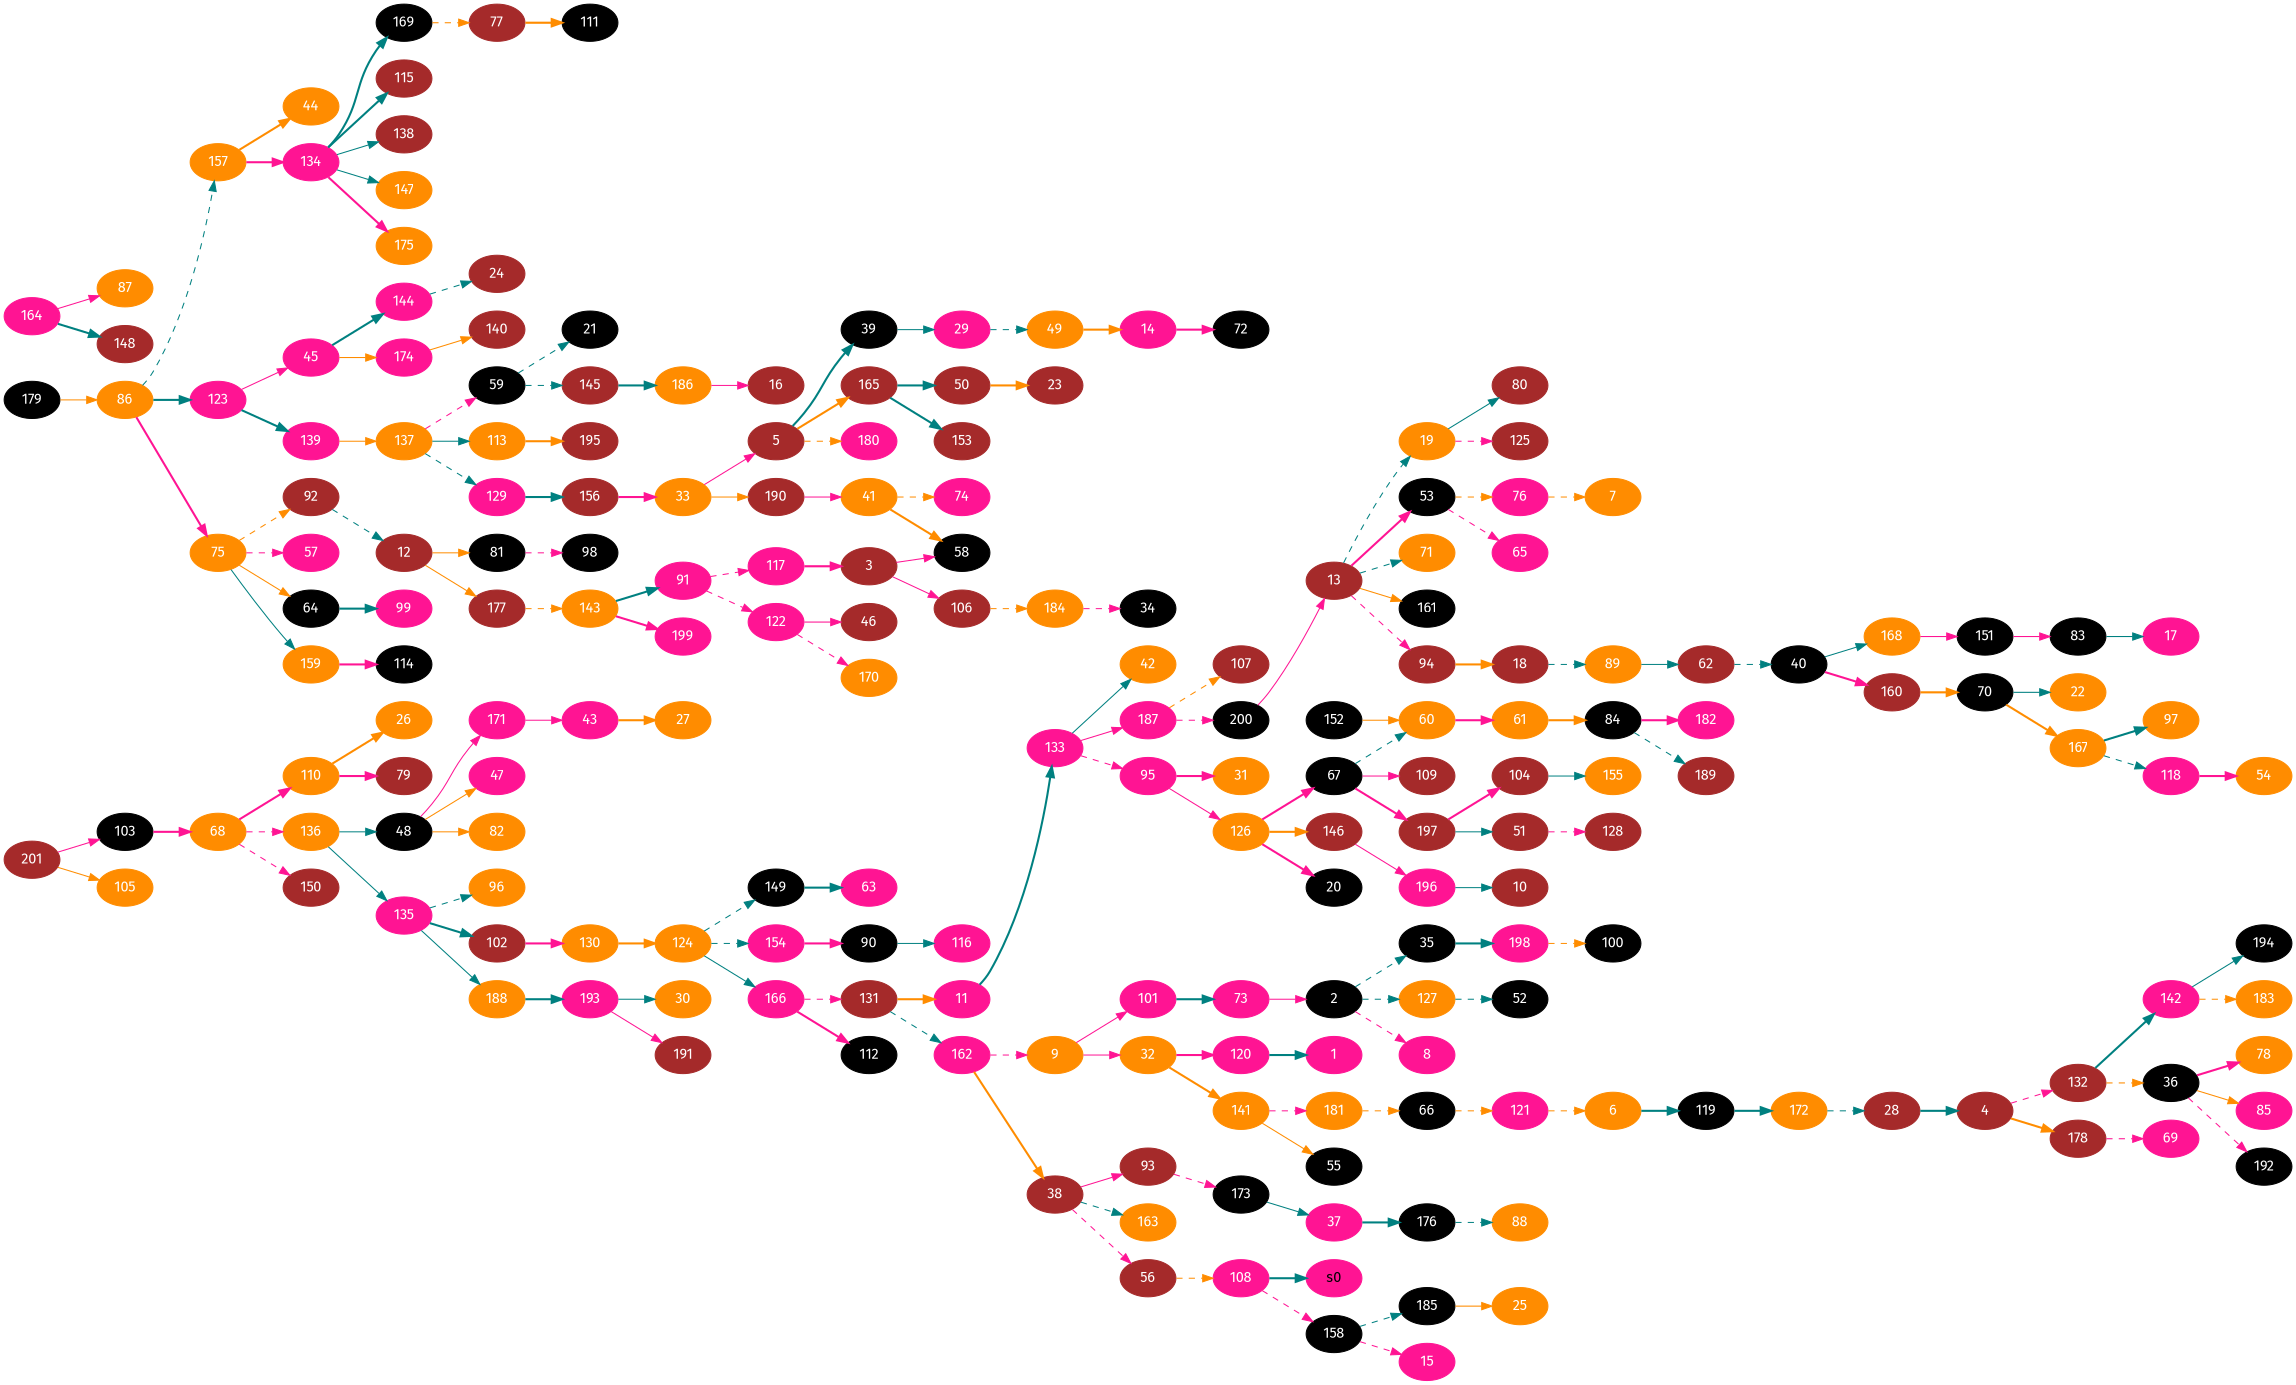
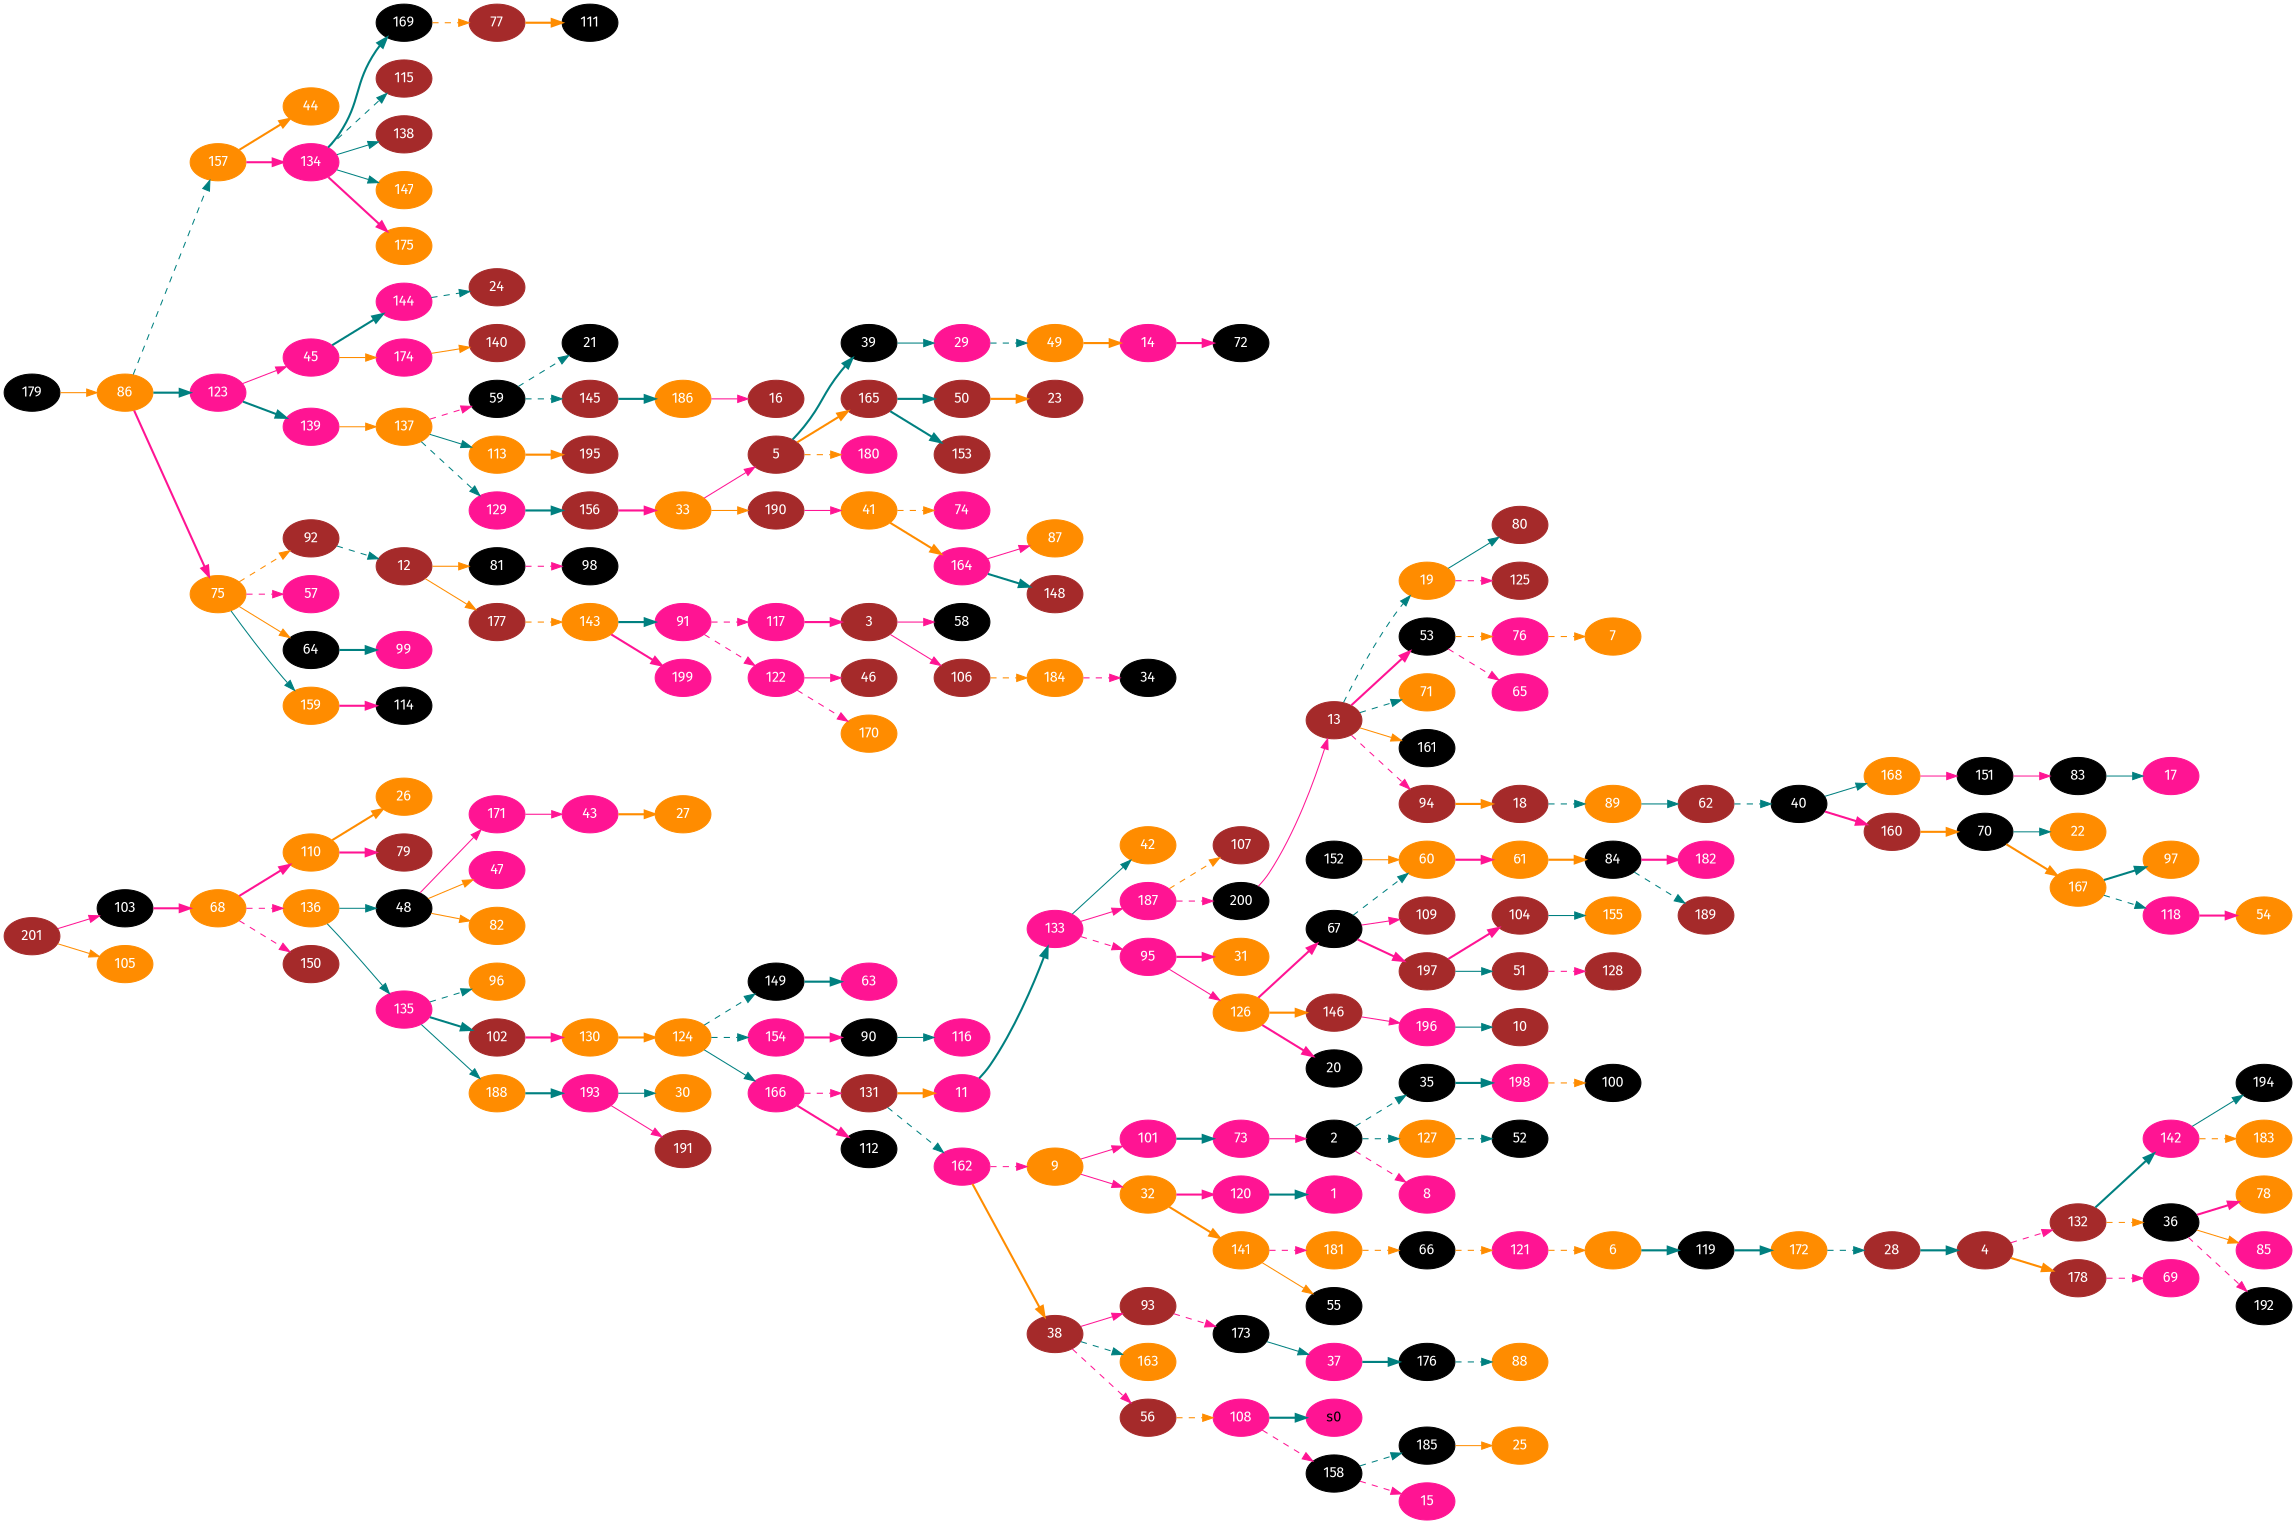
edge "134" -> "115": style bold -> dashed
edge "41" -> "58": now "41" -> "164"
